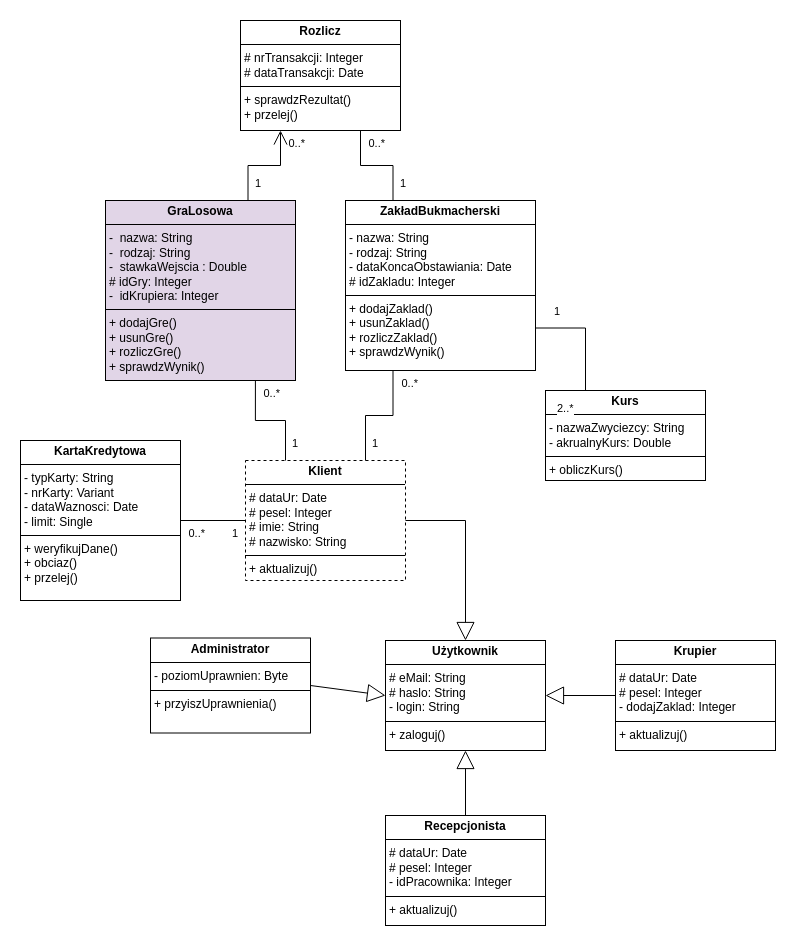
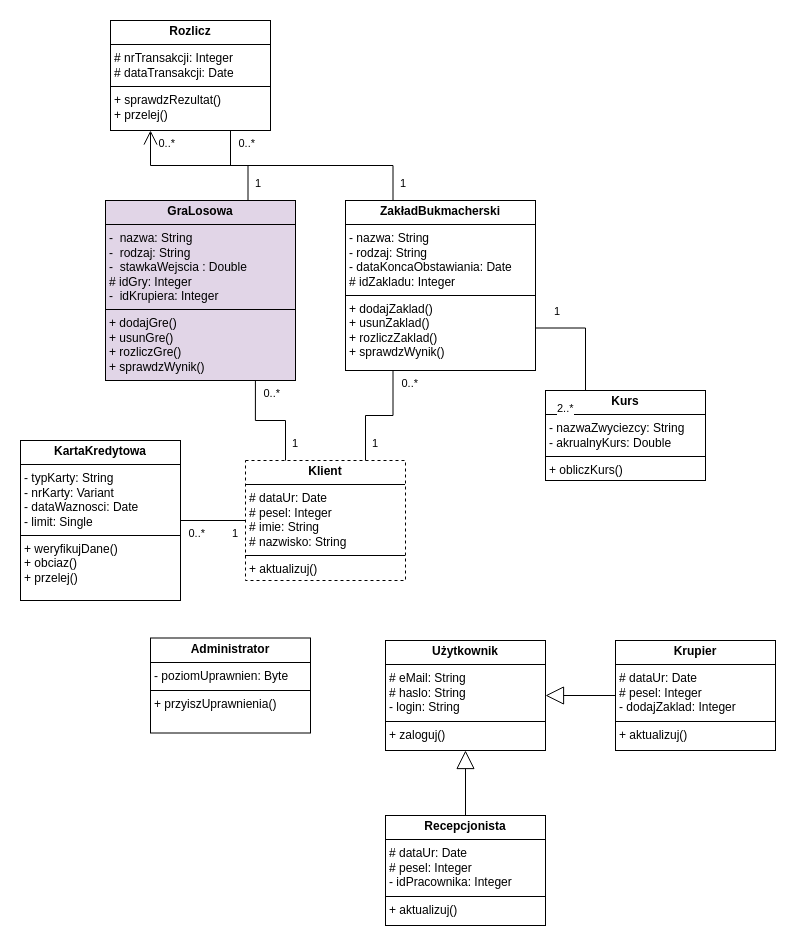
node "Rozlicz # nrTransakcji: Integer # dataTransakcji: Date + sprawdzRezultat() + przelej()": moved (321, 76) -> (191, 76)
edge "Klient # dataUr: Date # pesel: Integer # imie: String # nazwisko: String + aktualizuj()" -> "Użytkownik # eMail: String # haslo: String - login: String + zaloguj()": removed
edge "Administrator - poziomUprawnien: Byte + przyiszUprawnienia()" -> "Użytkownik # eMail: String # haslo: String - login: String + zaloguj()": removed
